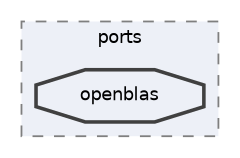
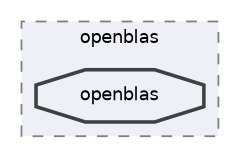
cluster "ports": label "ports" -> "openblas"
